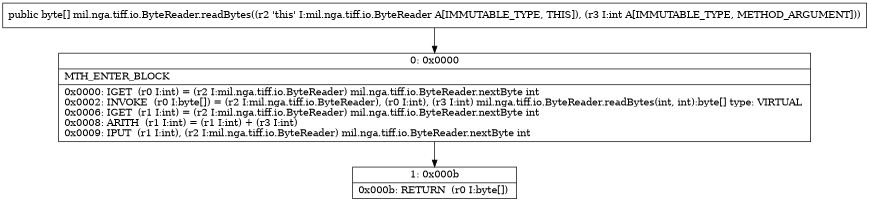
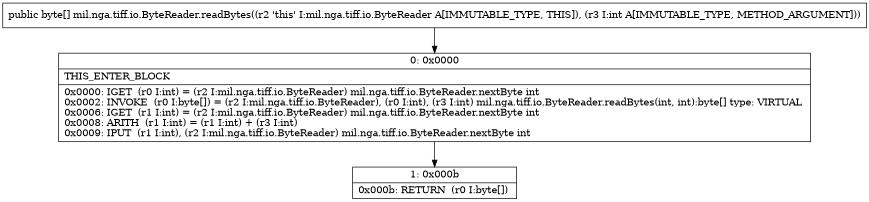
node "0: 0x0000": text "MTH_ENTER_BLOCK" -> "THIS_ENTER_BLOCK"
